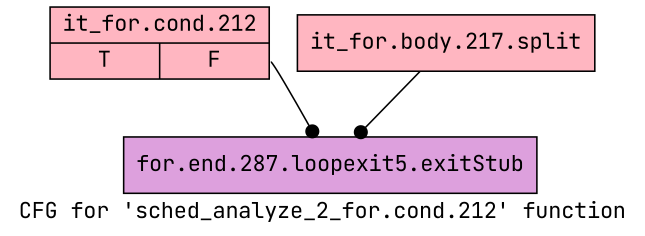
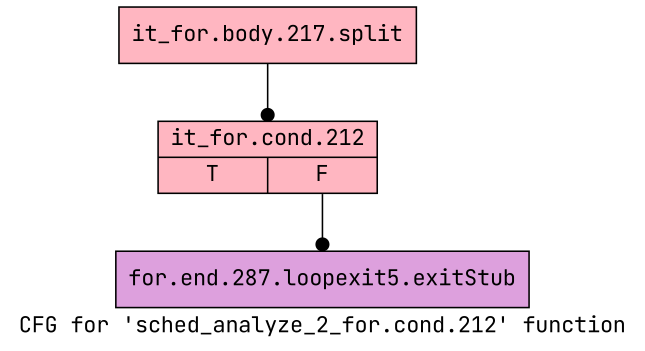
edge "it_for.body.217.split" -> "for.end.287.loopexit5.exitStub": now "it_for.body.217.split" -> "it_for.cond.212"
